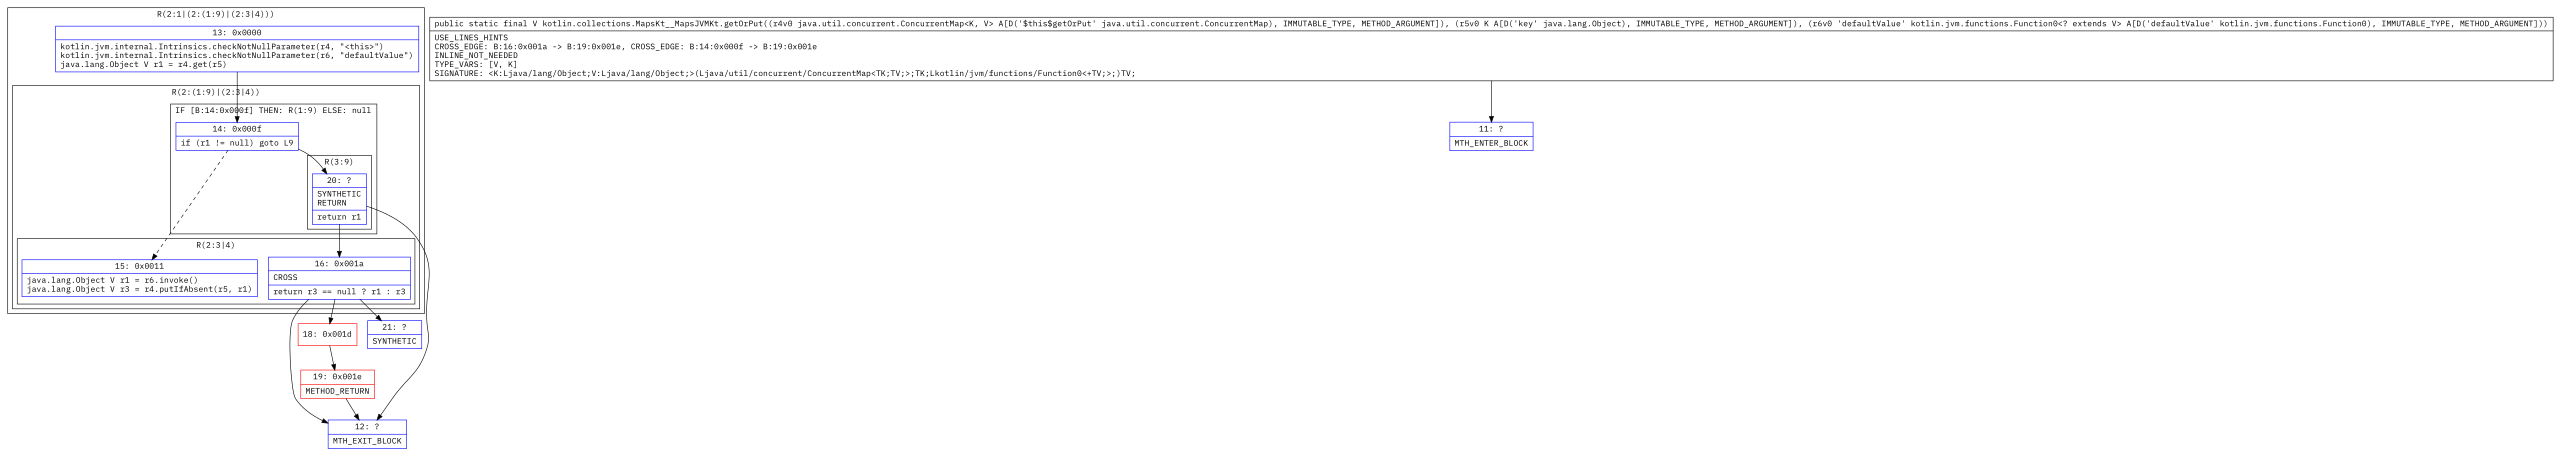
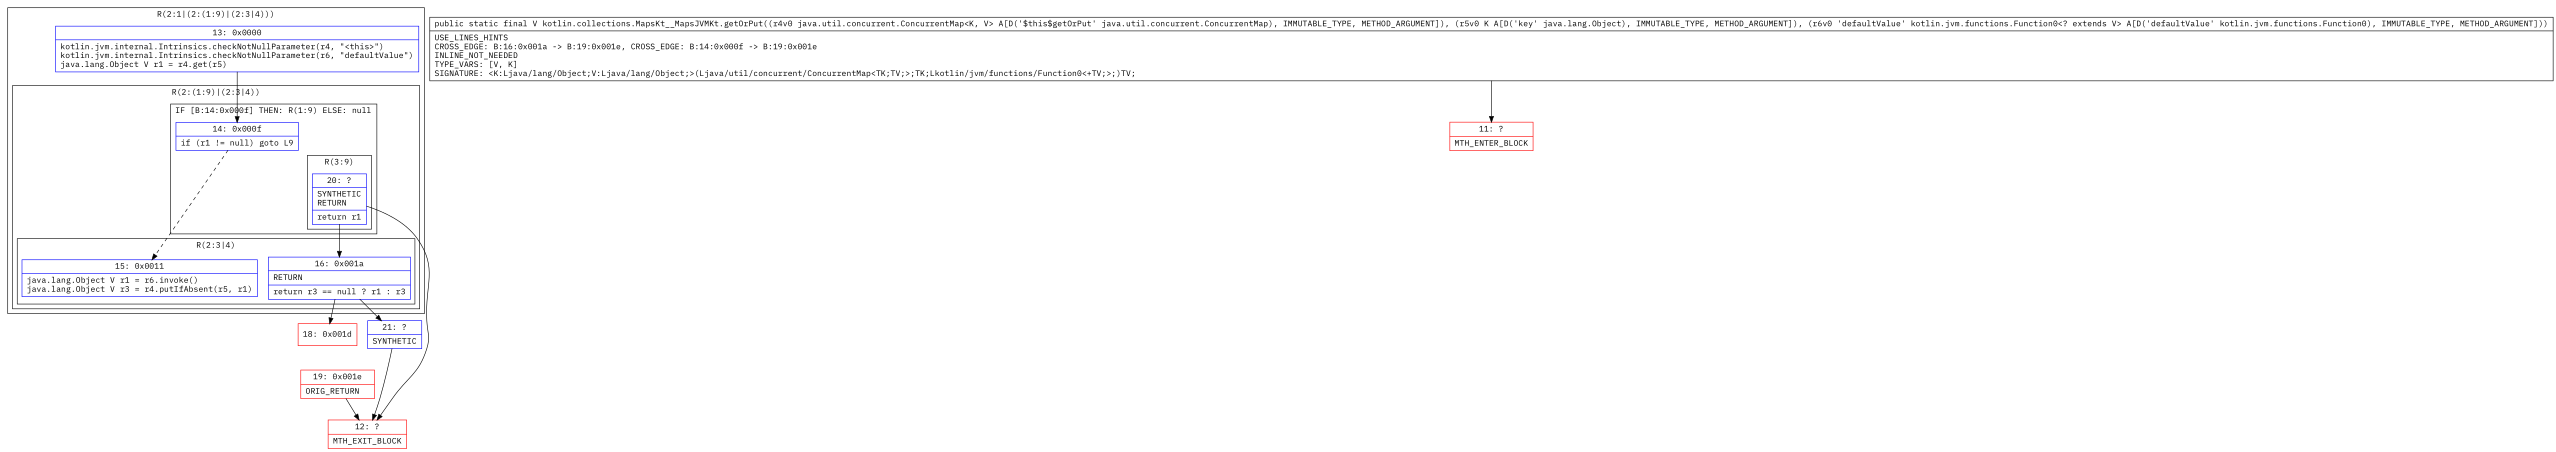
node "11: ?": color blue -> red
edge "14: 0x000f" -> "20: ?": removed
node "16: 0x001a": text "CROSS" -> "RETURN"
edge "18: 0x001d" -> "19: 0x001e": removed
edge "16: 0x001a" -> "12: ?": now "21: ?" -> "12: ?"
node "19: 0x001e": text "METHOD_RETURN" -> "ORIG_RETURN"
node "12: ?": color blue -> red
